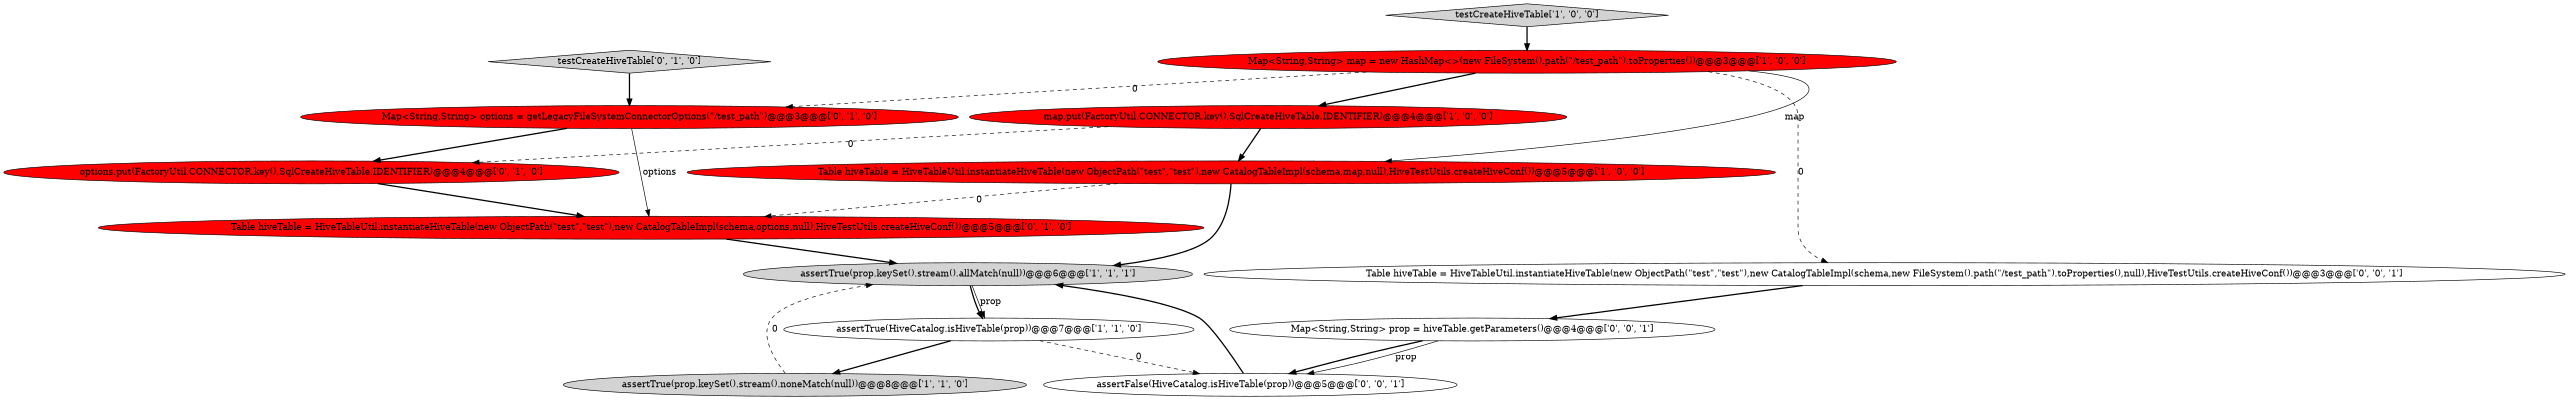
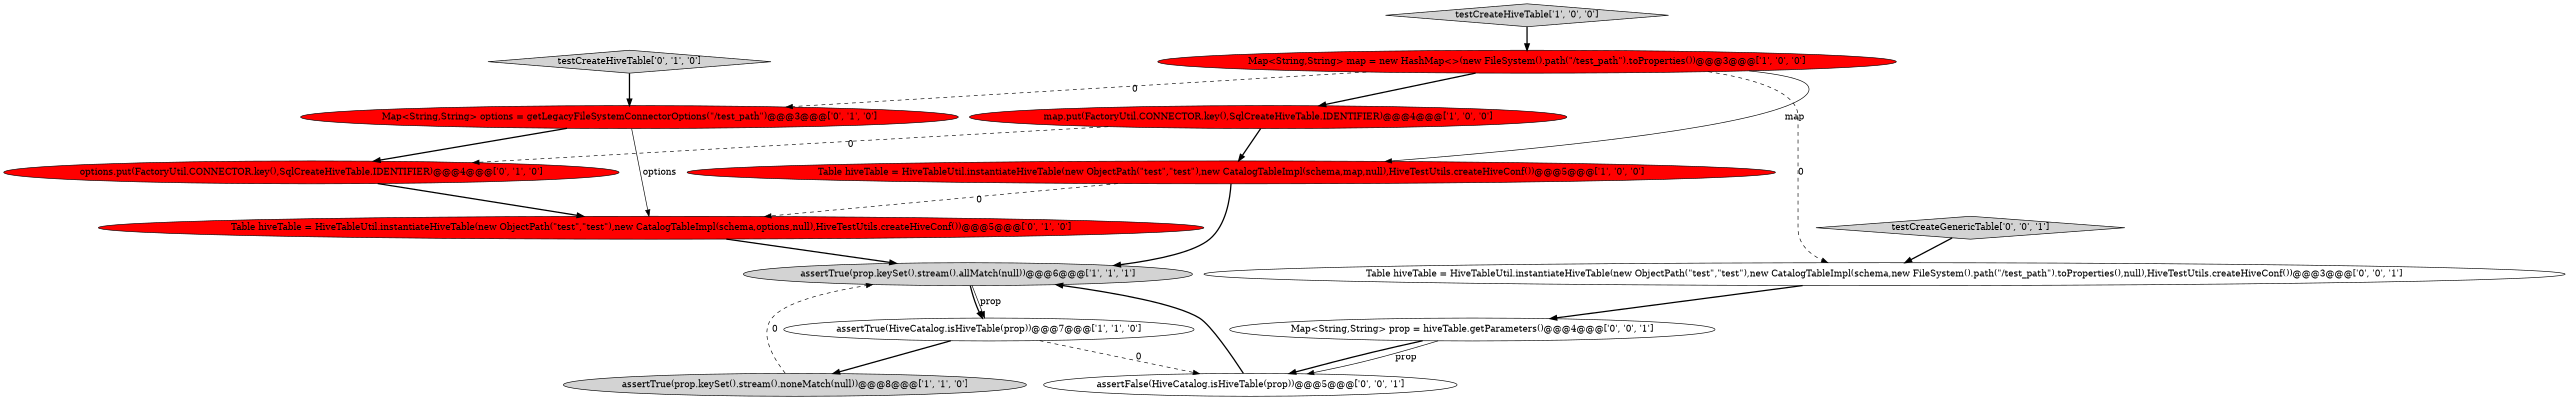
node "testCreateGenericTable['0', '0', '1']": added
